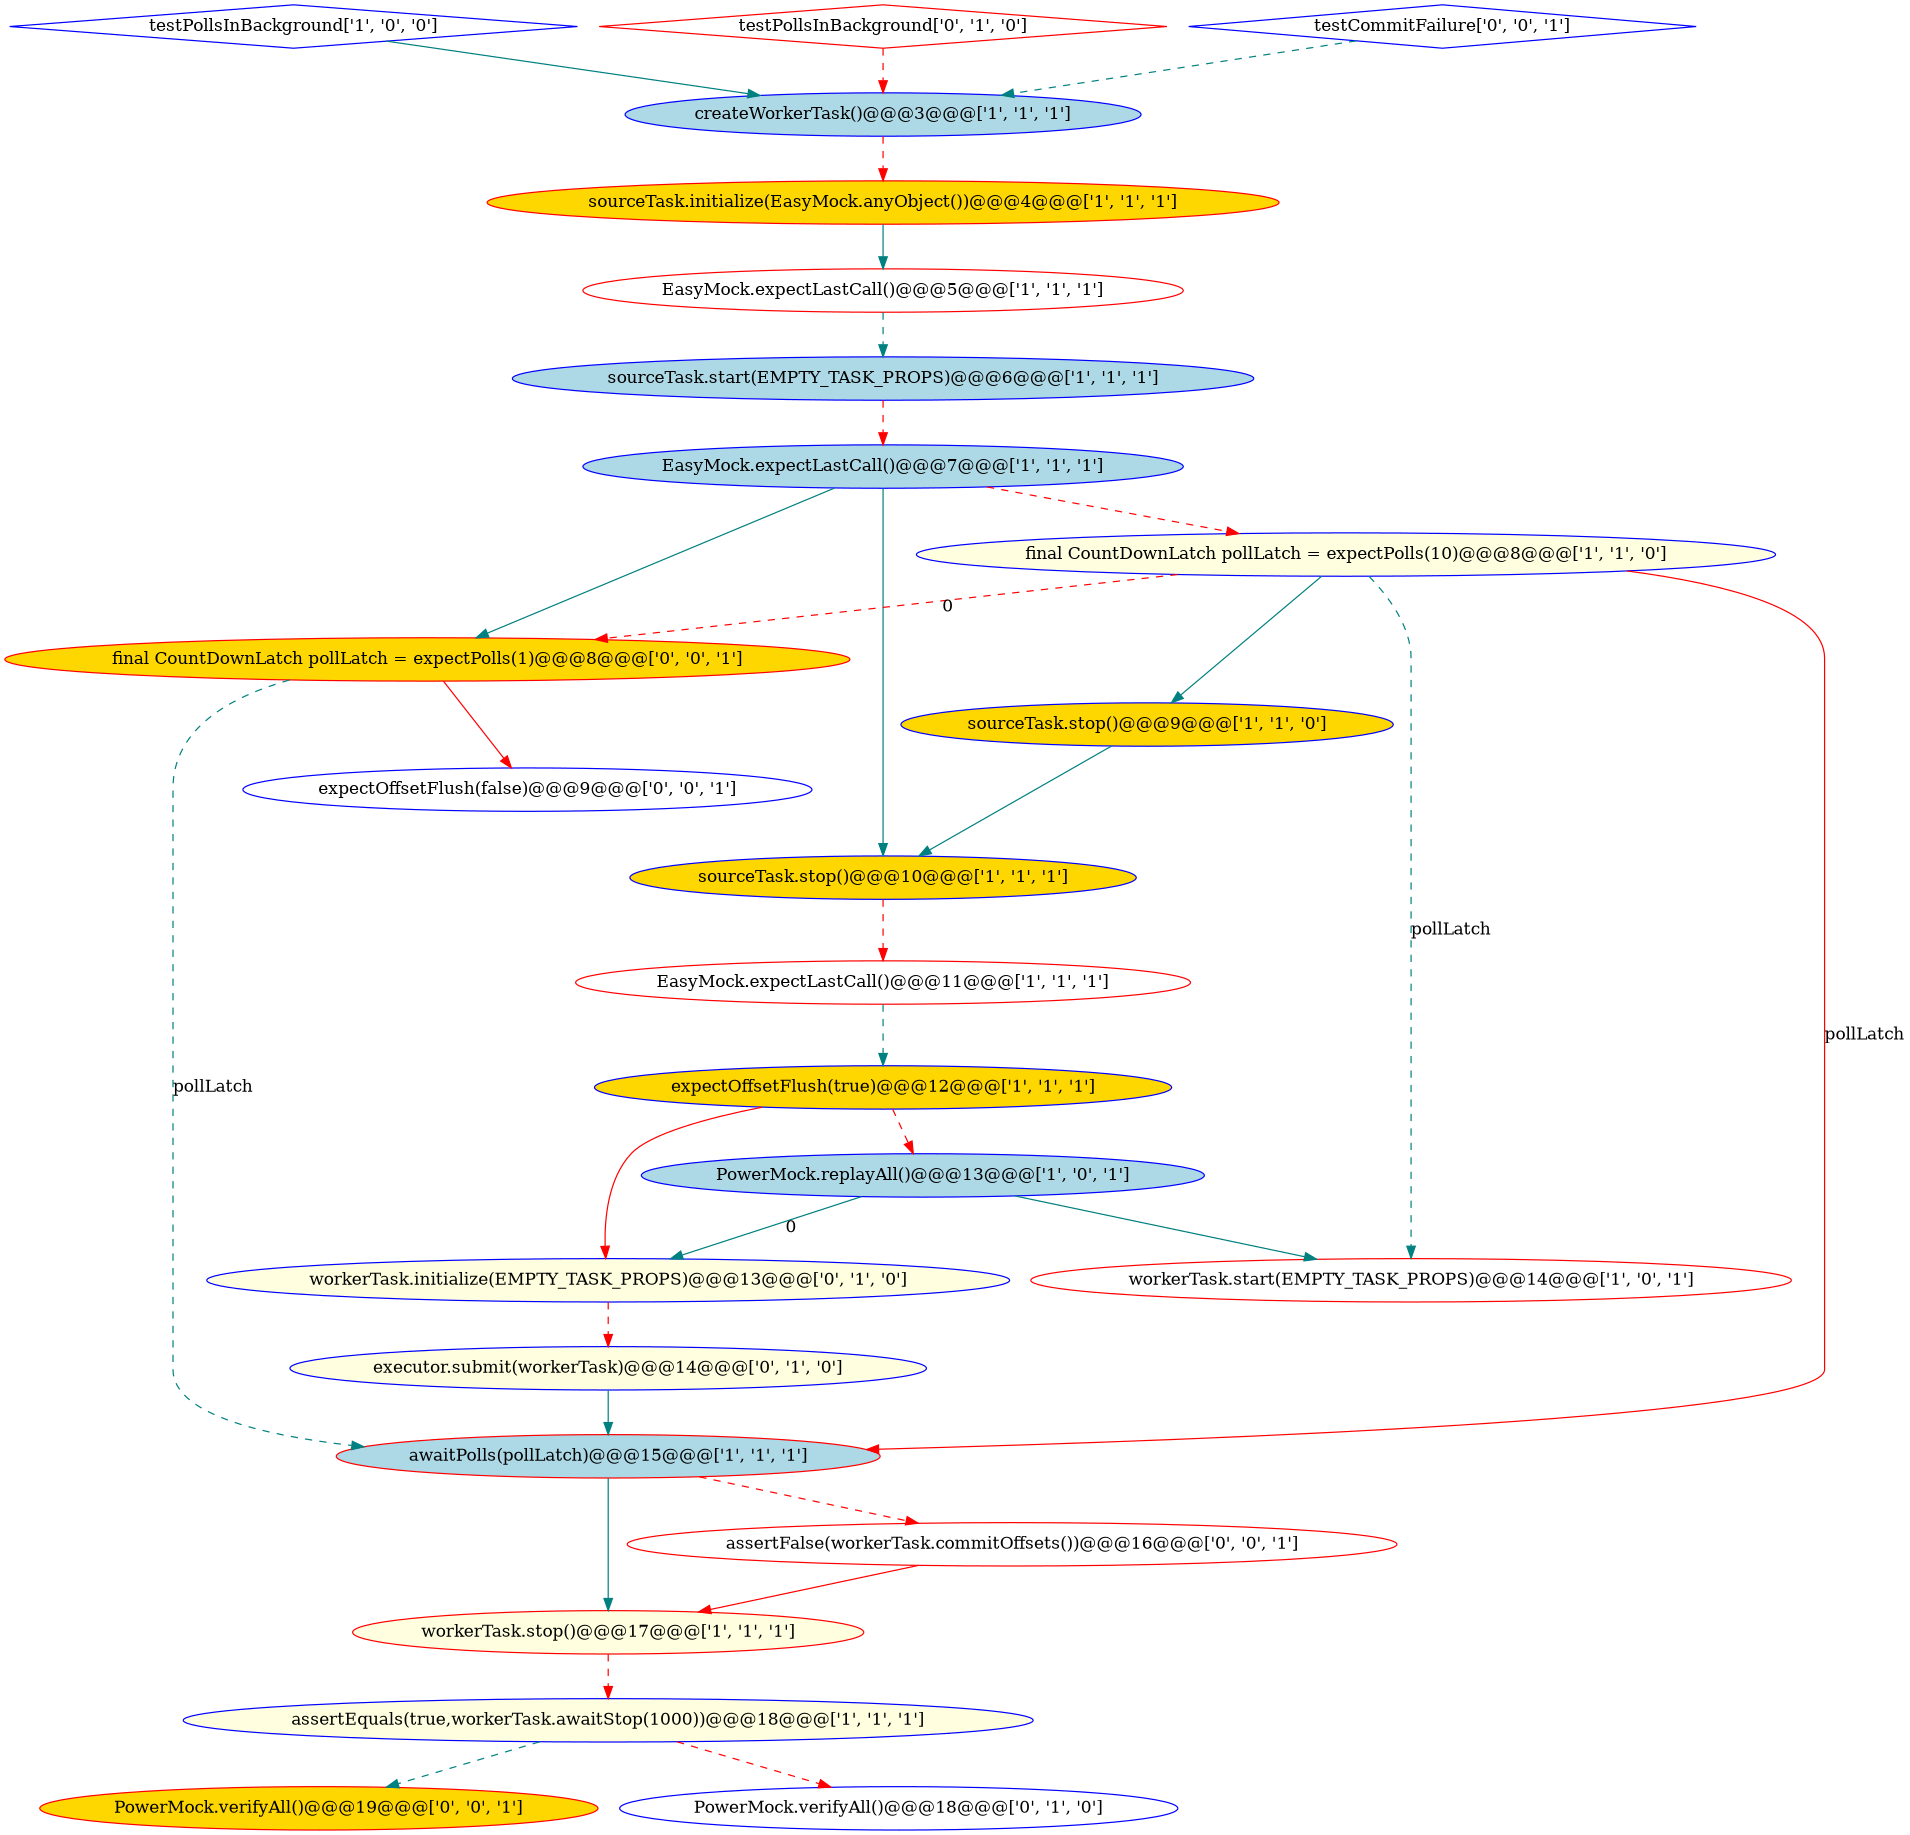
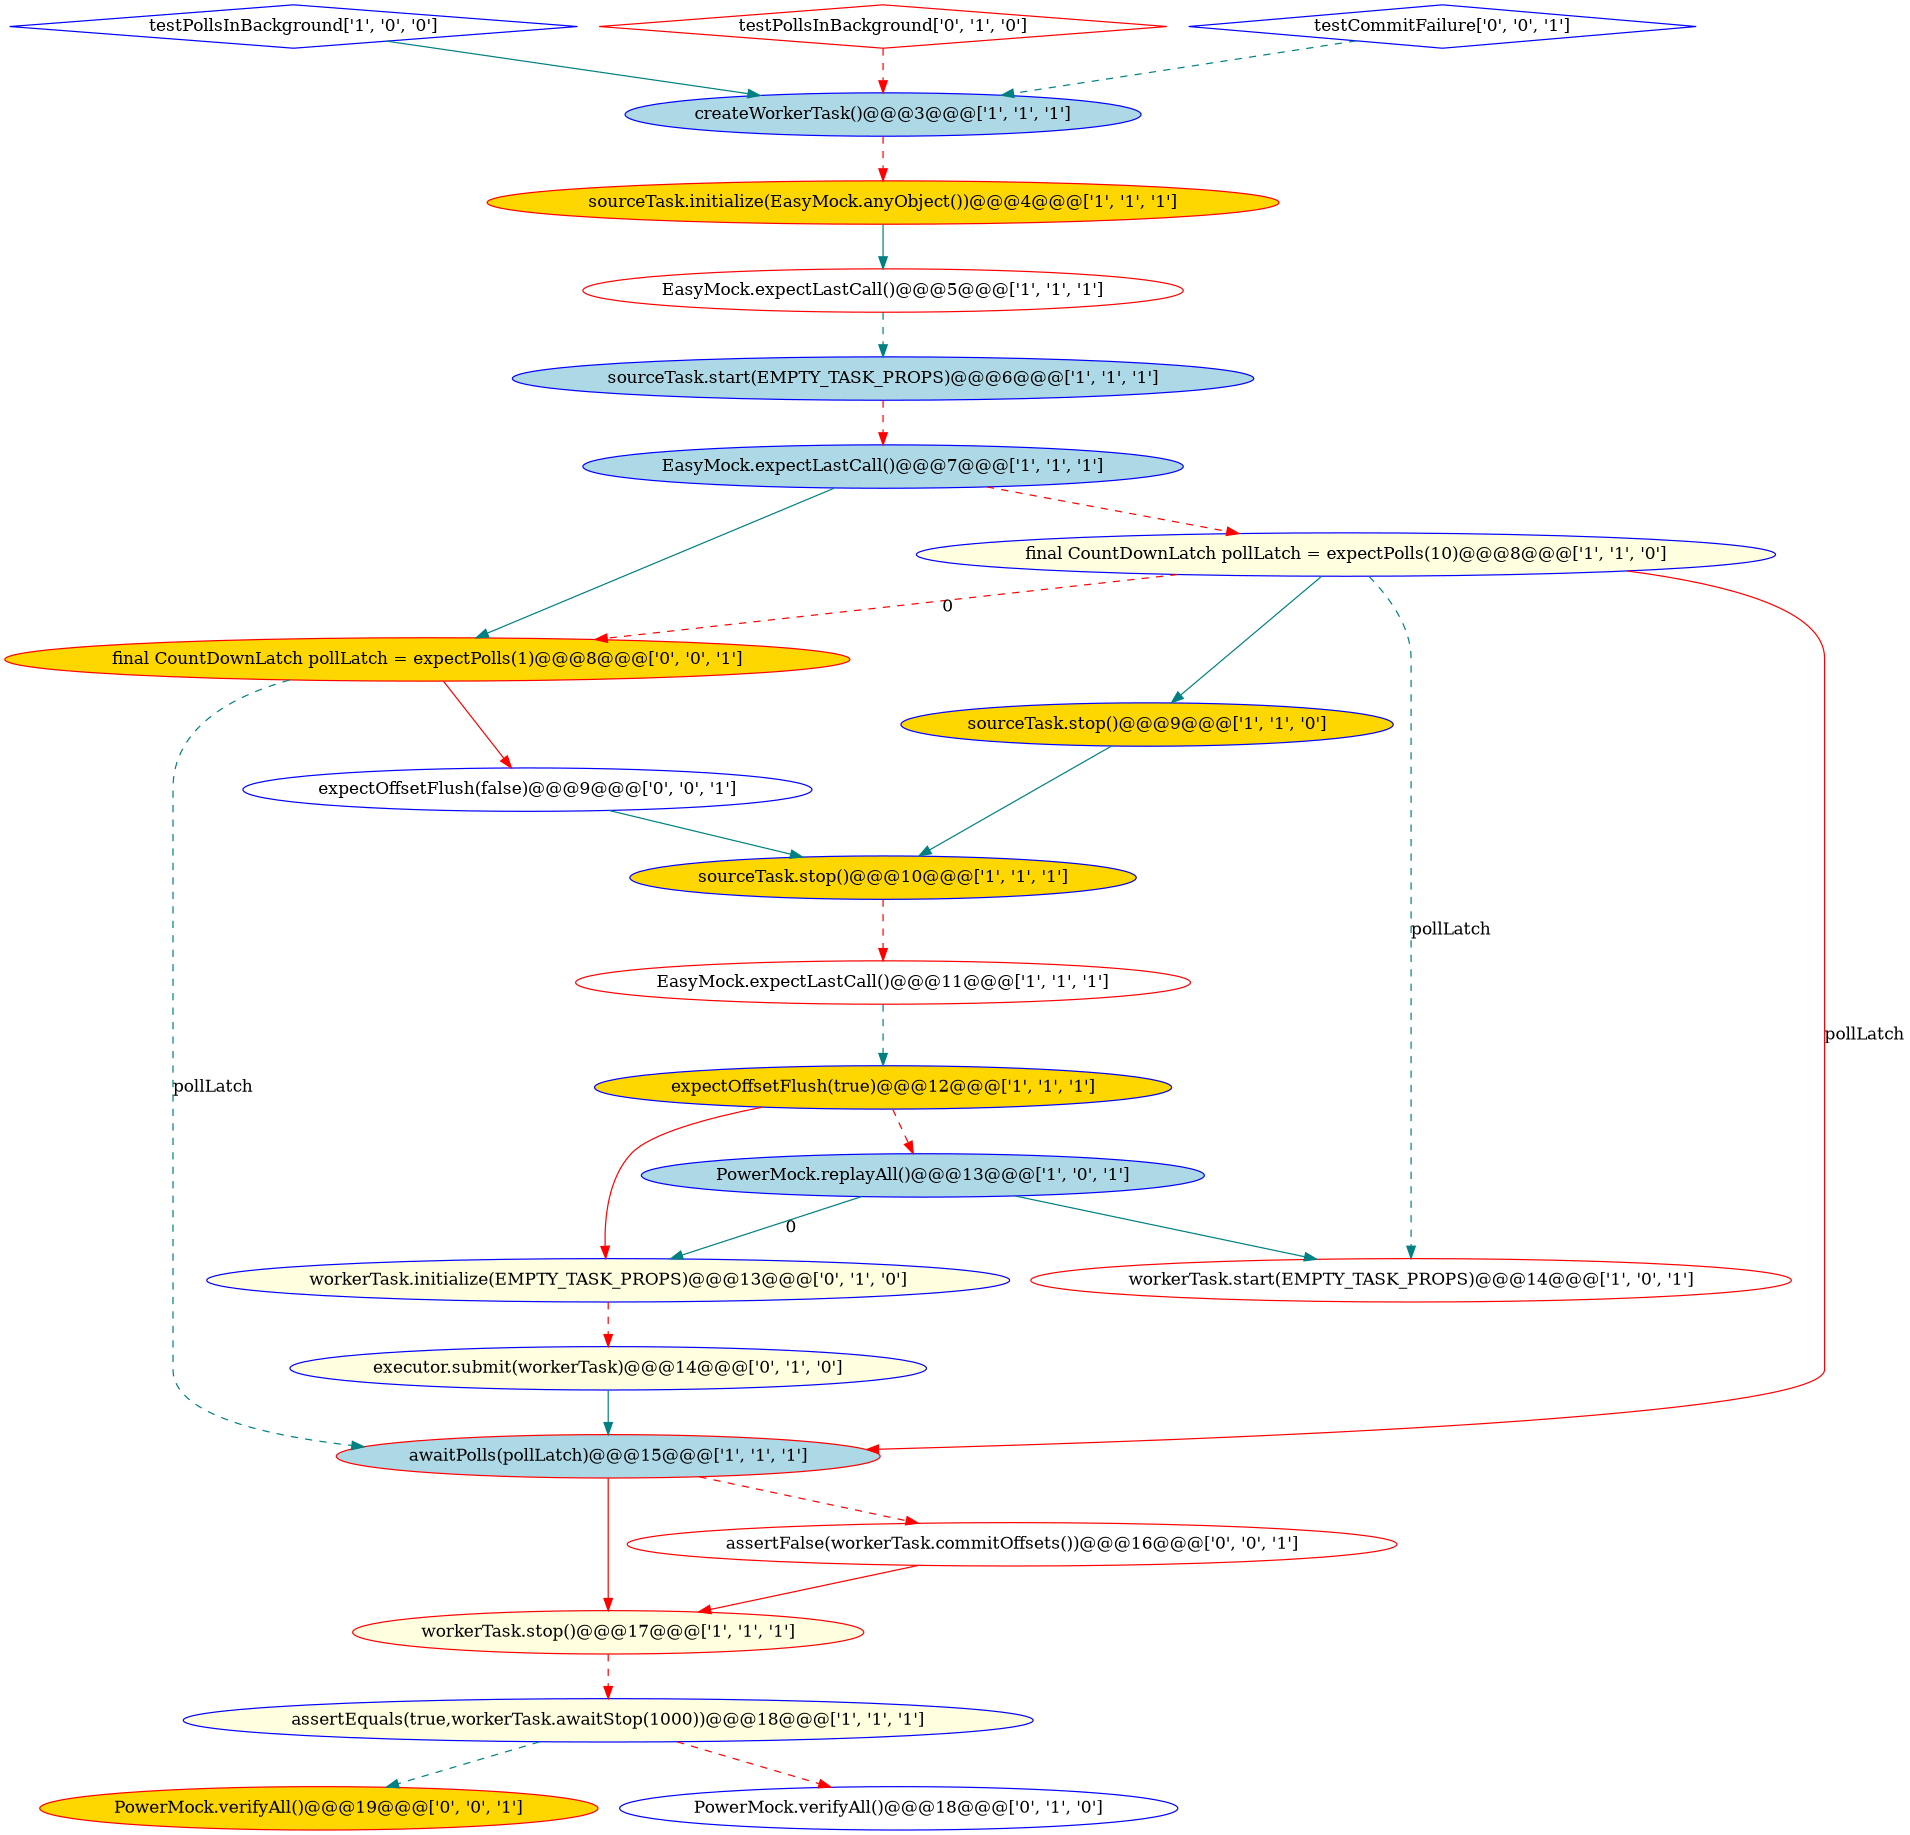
edge "EasyMock.expectLastCall()@@@7@@@['1', '1', '1']" -> "sourceTask.stop()@@@10@@@['1', '1', '1']": now "expectOffsetFlush(false)@@@9@@@['0', '0', '1']" -> "sourceTask.stop()@@@10@@@['1', '1', '1']"
edge "awaitPolls(pollLatch)@@@15@@@['1', '1', '1']" -> "workerTask.stop()@@@17@@@['1', '1', '1']": color teal -> red
